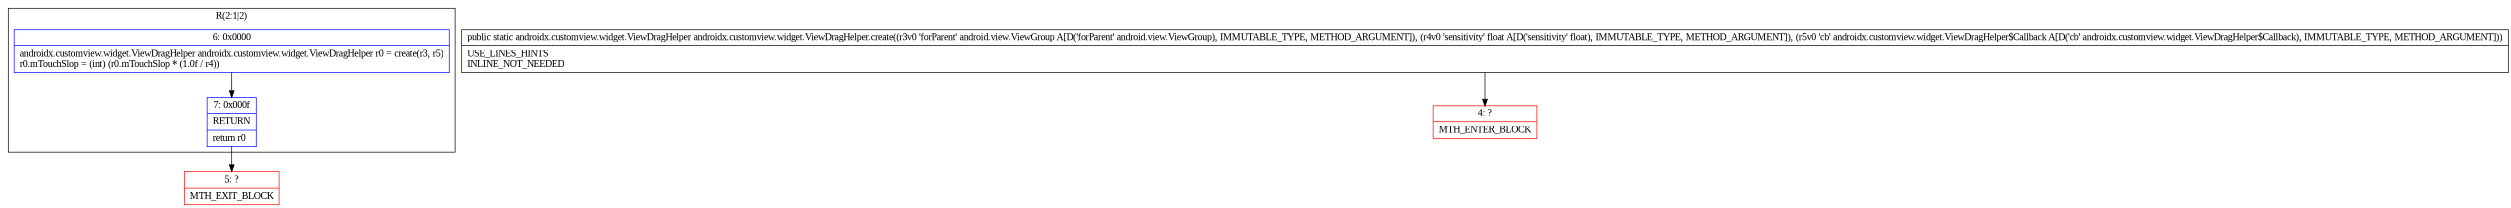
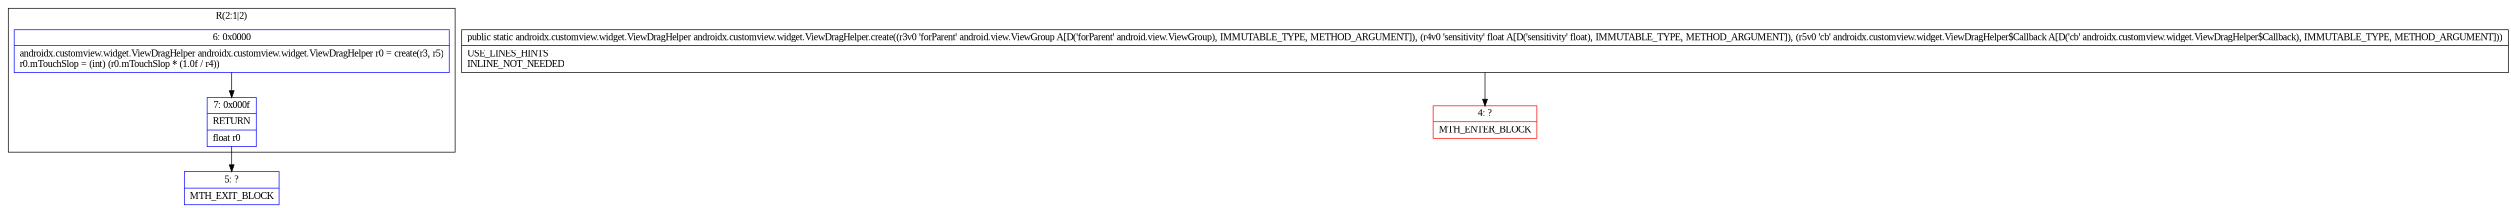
node "7: 0x000f": text "return r0" -> "float r0"
node "5: ?": color red -> blue
